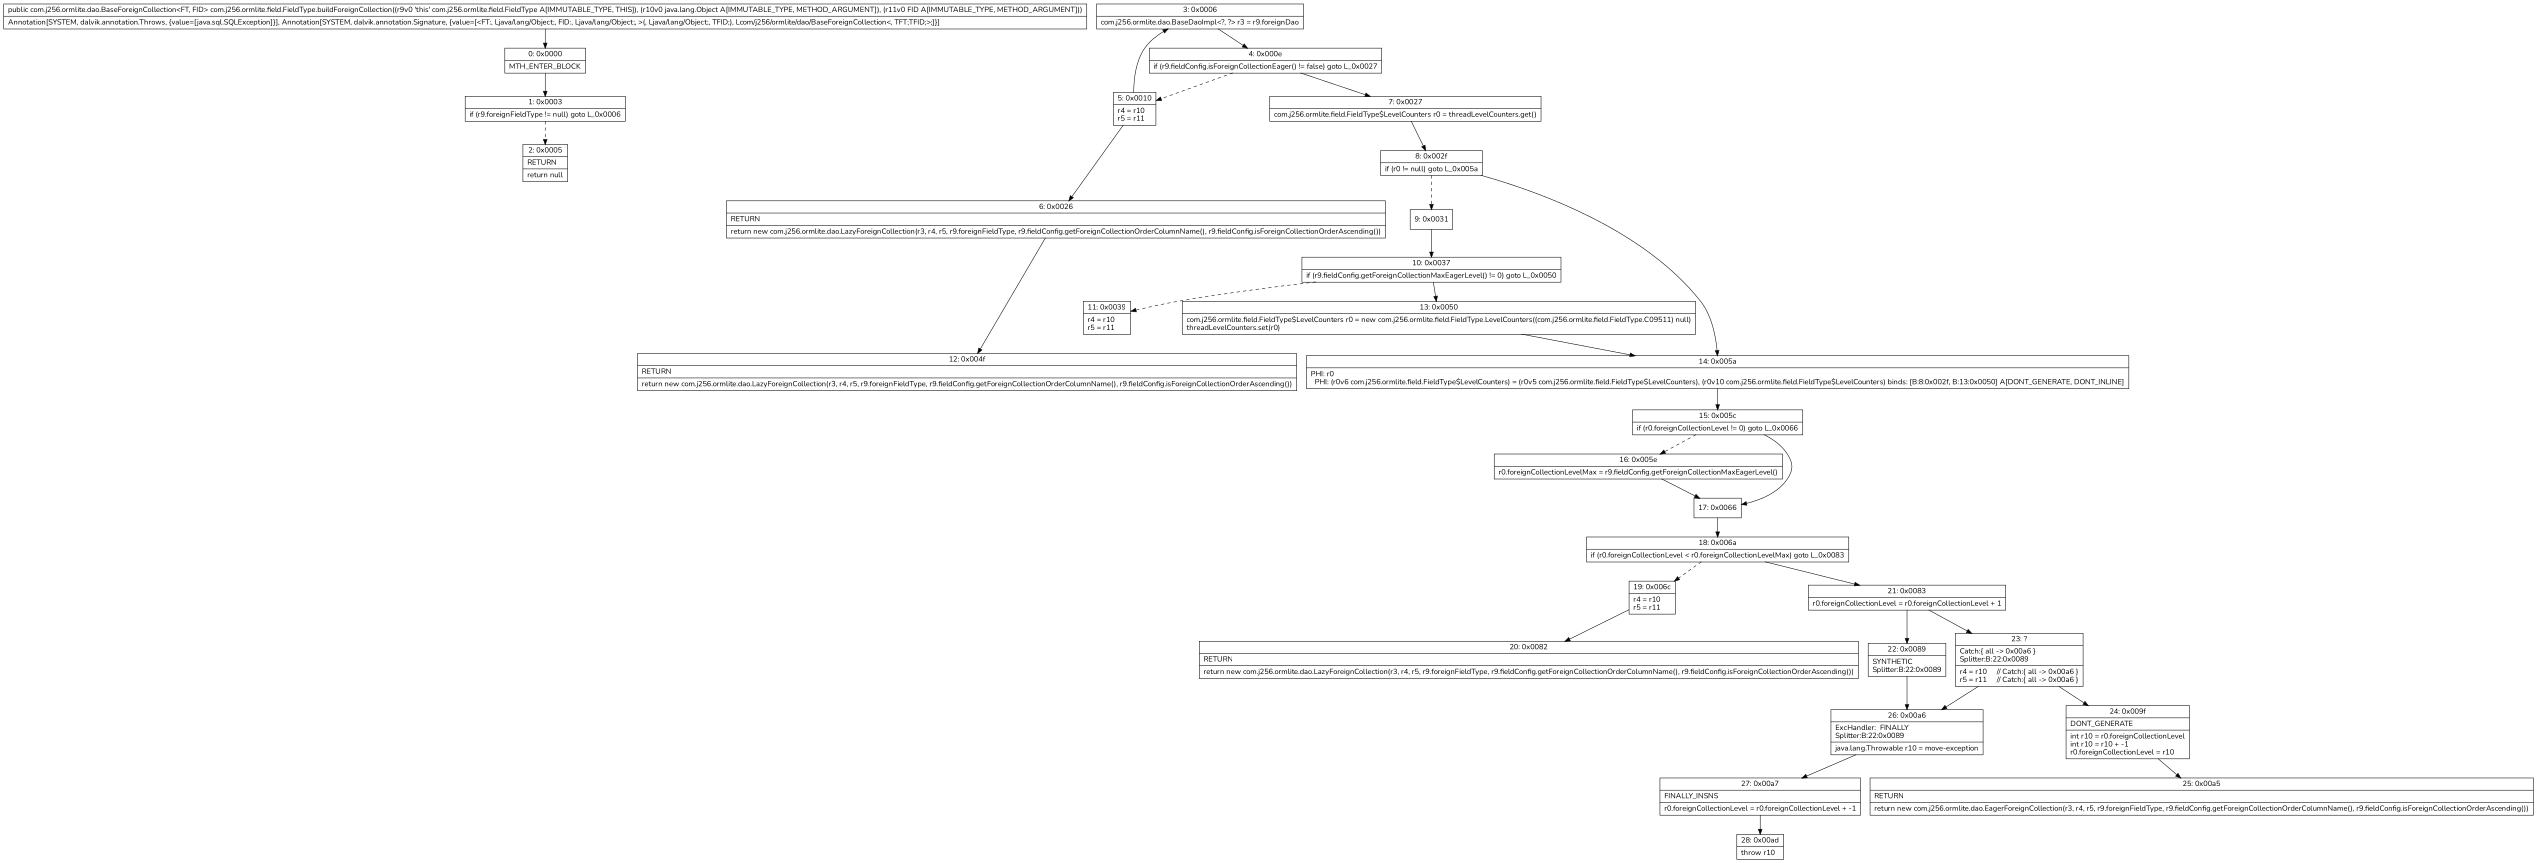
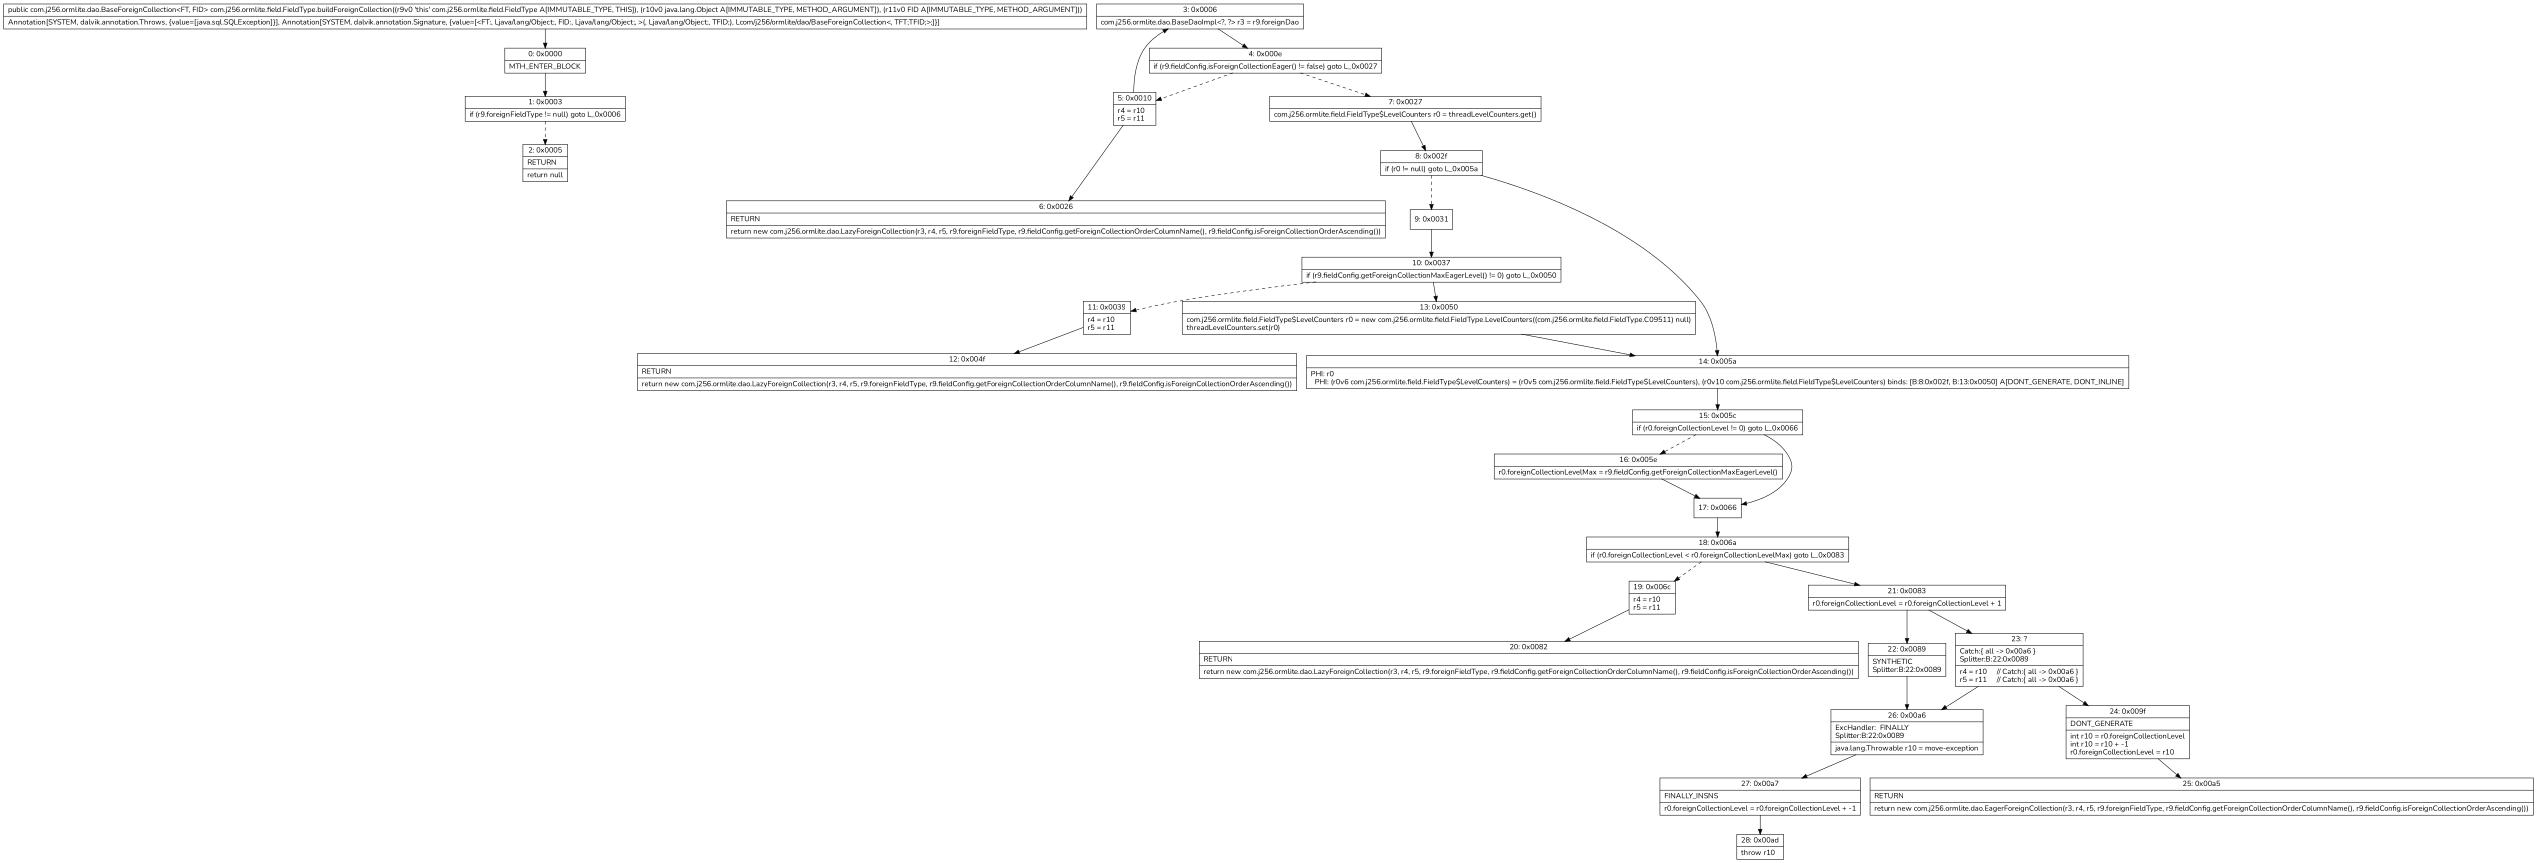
edge "4: 0x000e" -> "7: 0x0027": style solid -> dashed
edge "6: 0x0026" -> "12: 0x004f": now "11: 0x0039" -> "12: 0x004f"
